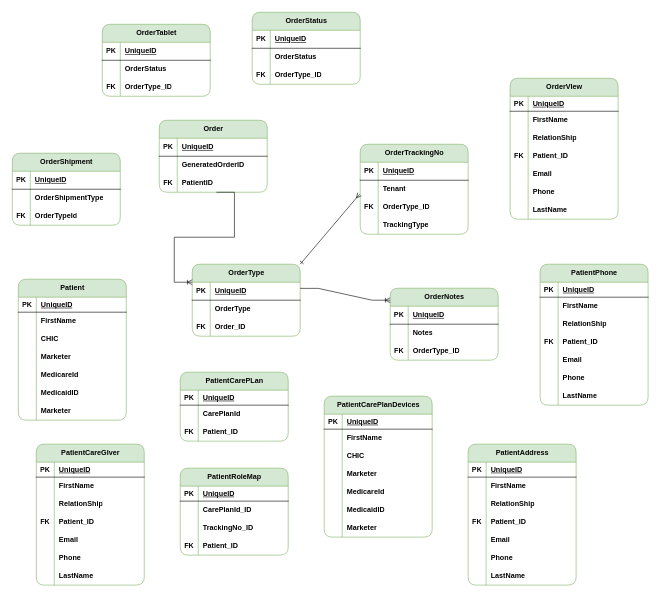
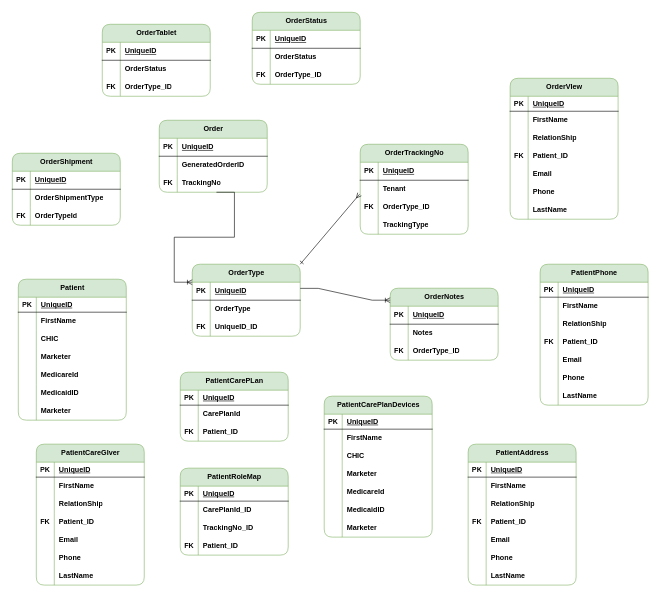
node "PatientID": label "PatientID" -> "TrackingNo"
node "Order_ID": label "Order_ID" -> "UniqueID_ID"
